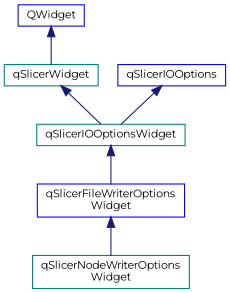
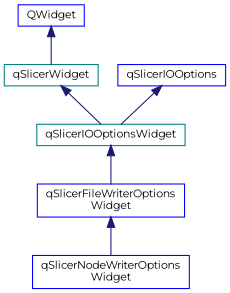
node "qSlicerNodeWriterOptions Widget": color teal -> blue
